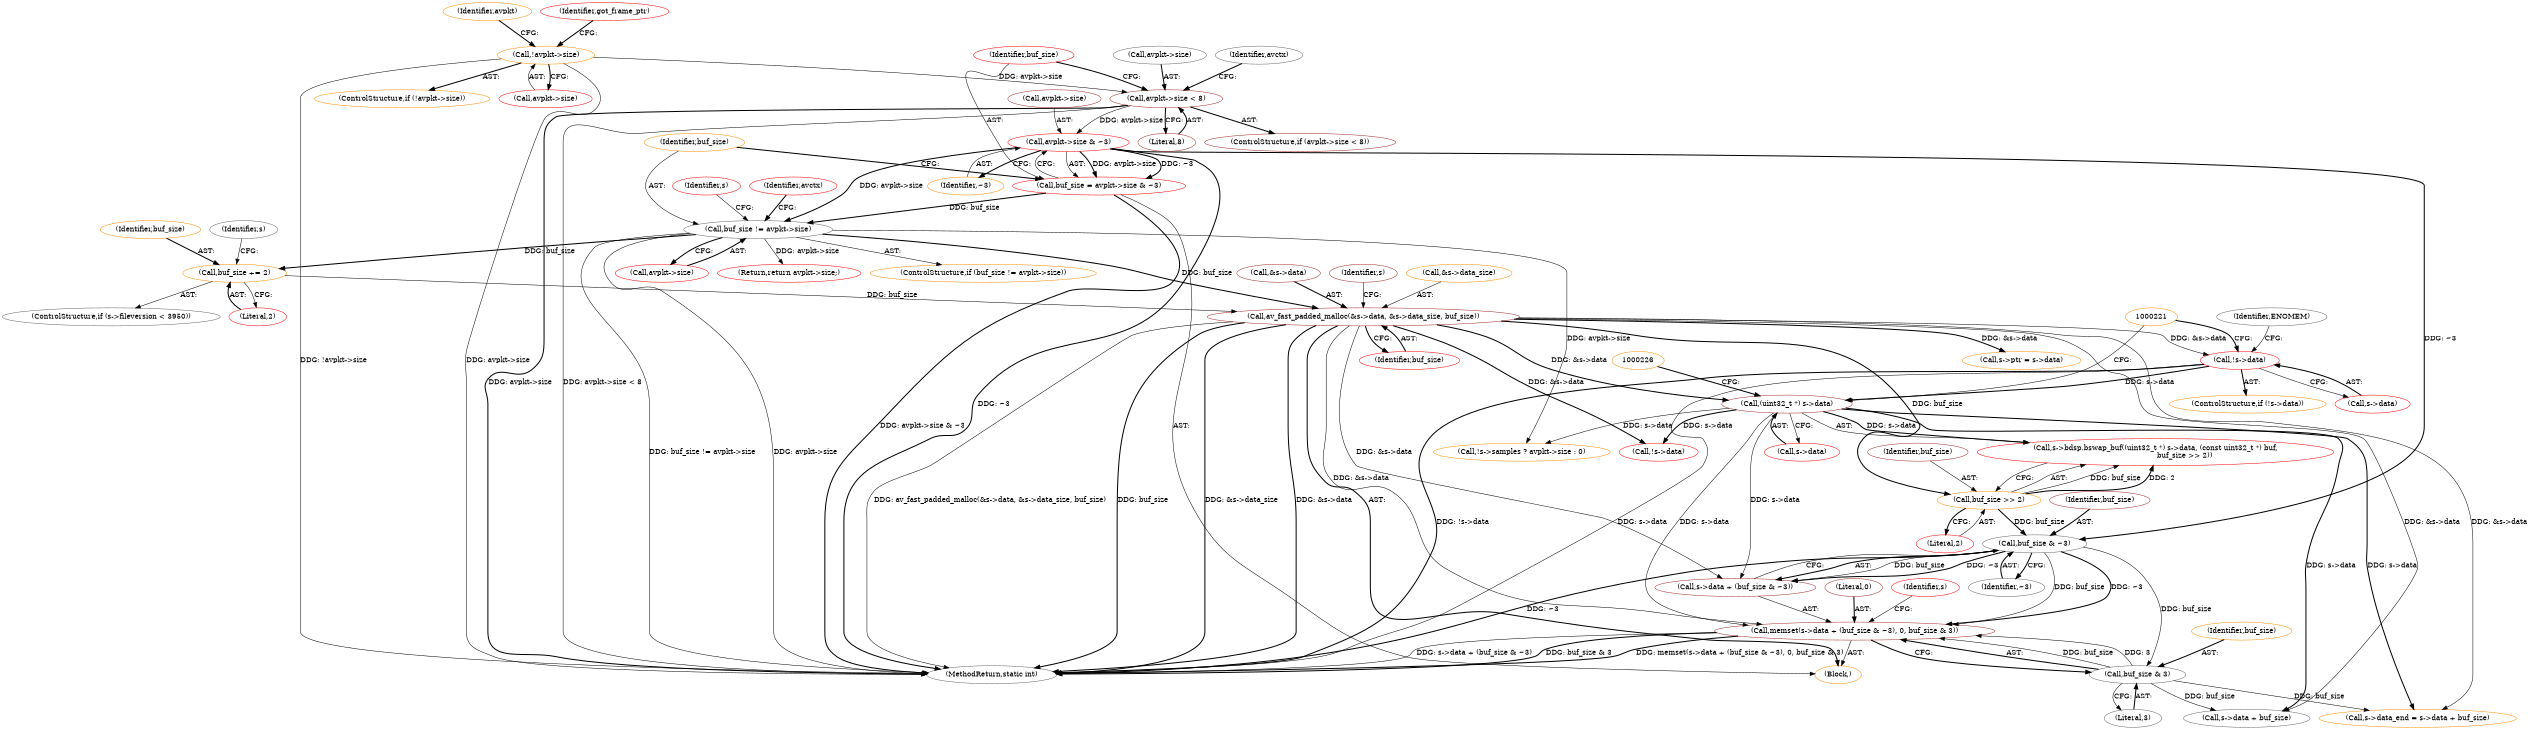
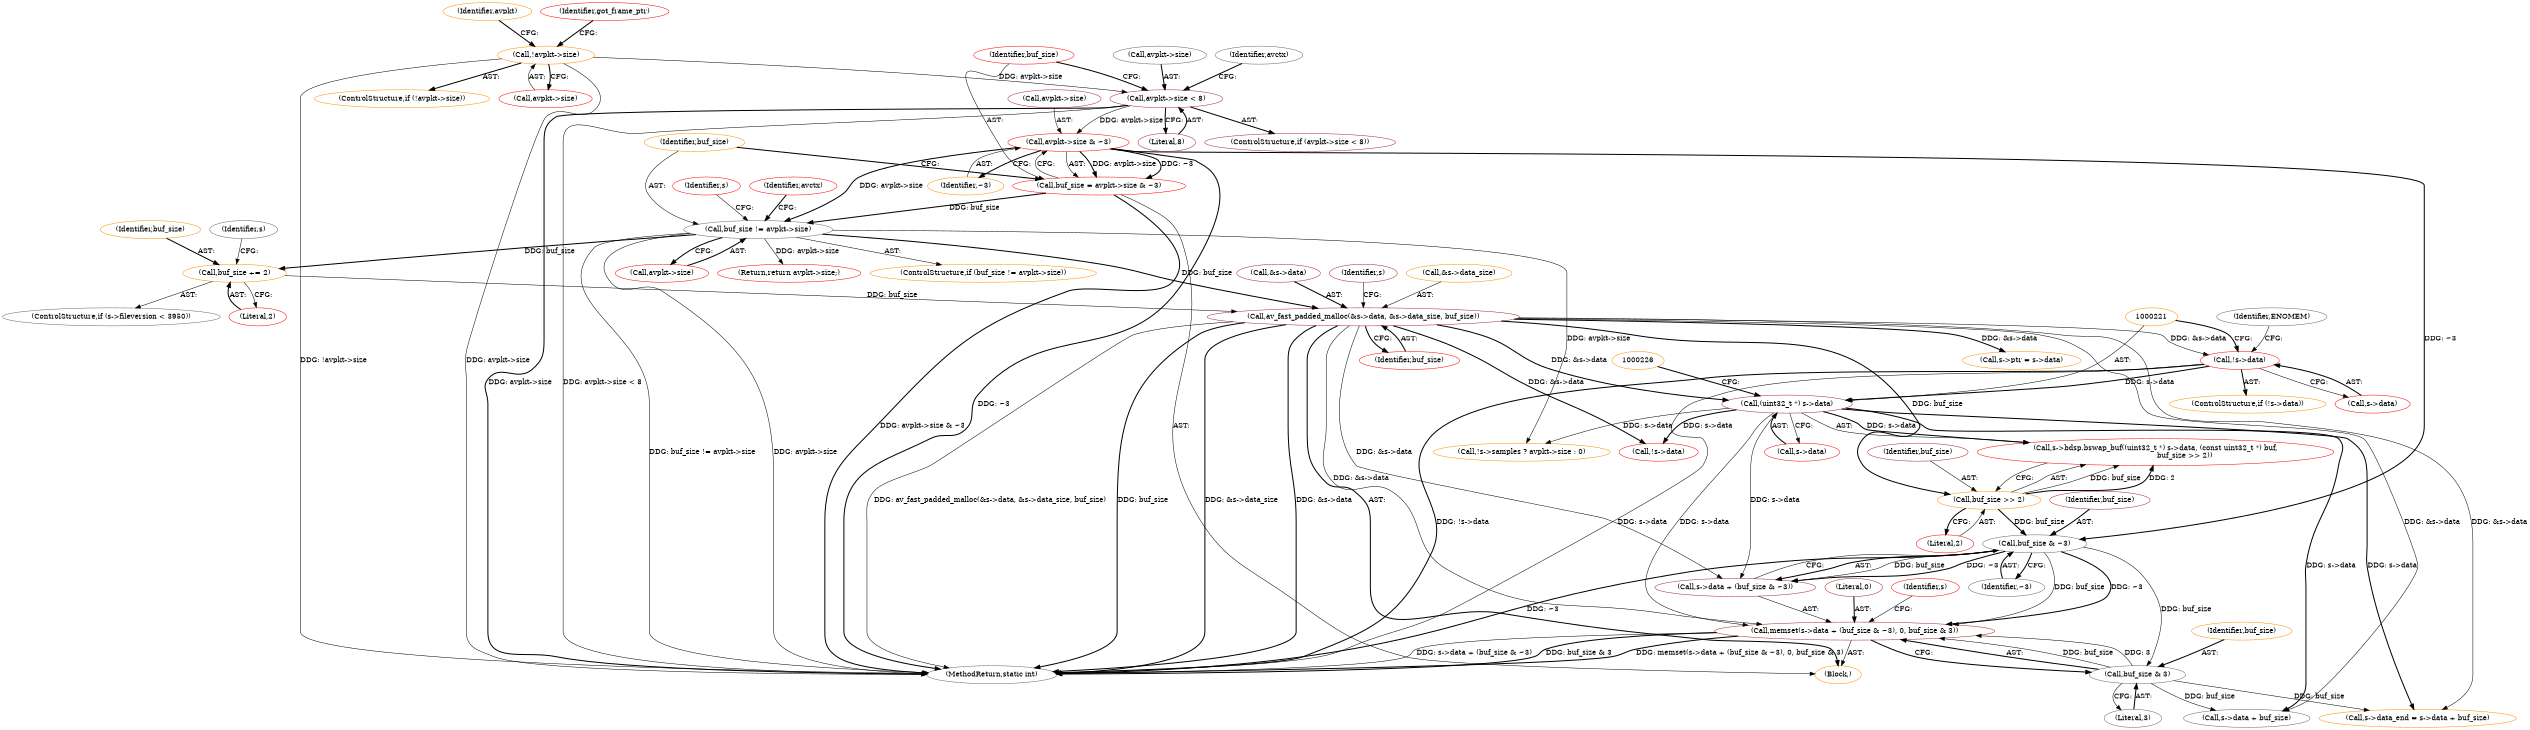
edge "1000221" -> "(Call,(uint32_t *) s->data)": label "CFG: " -> "AST: "
